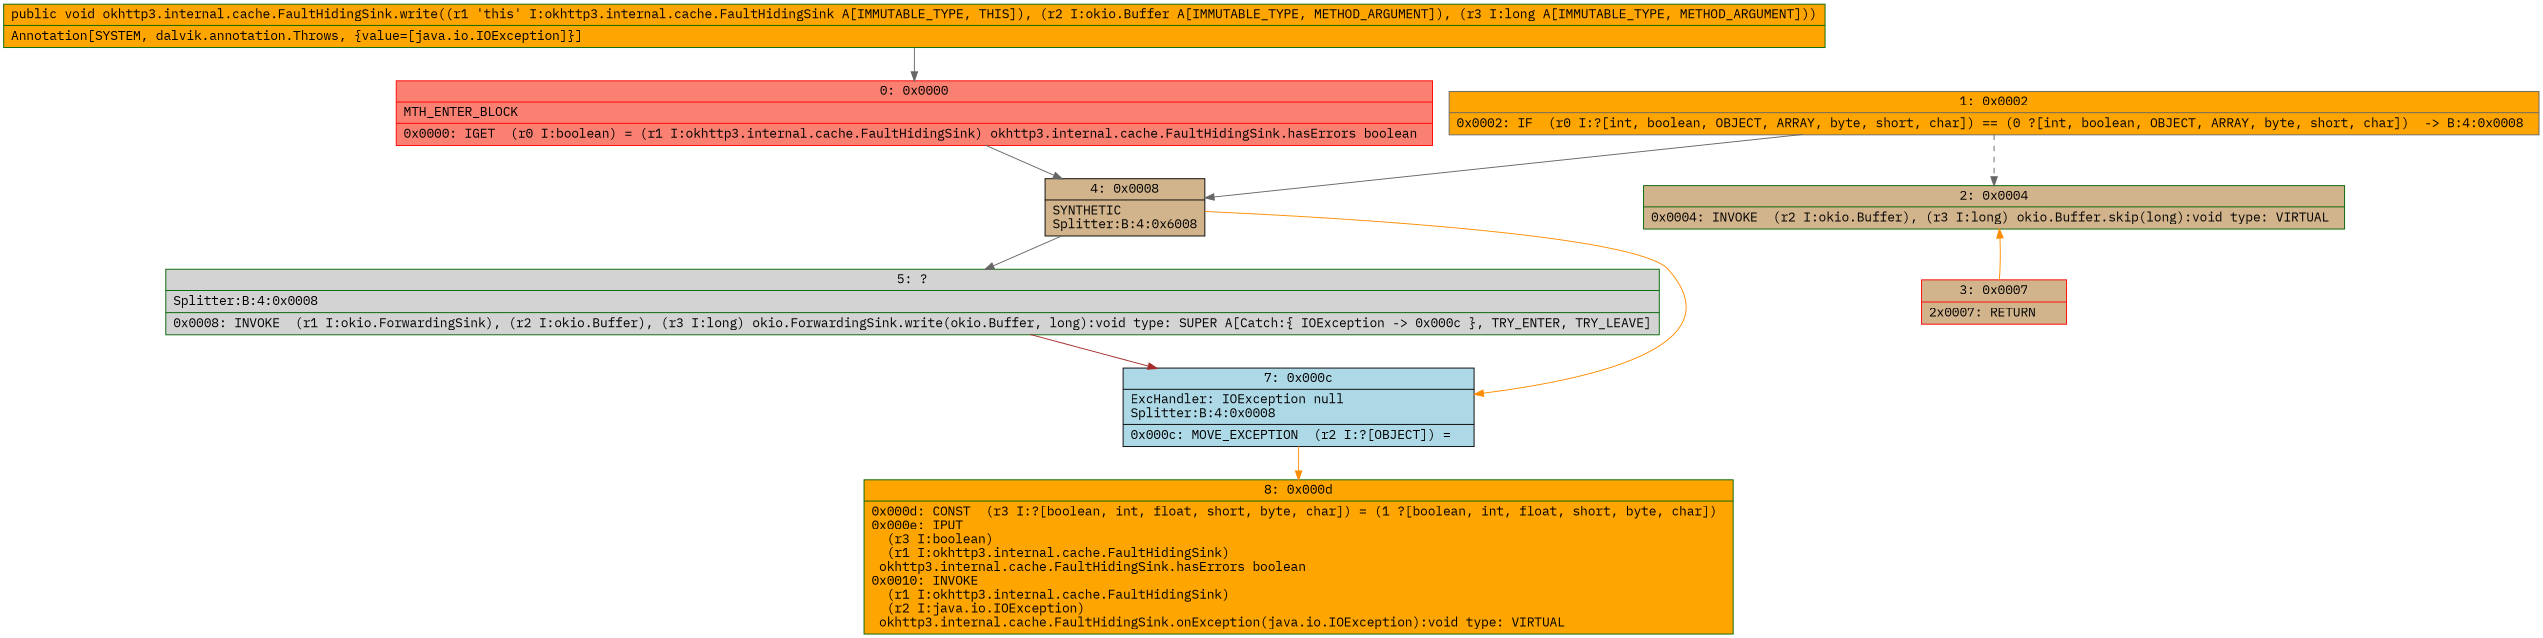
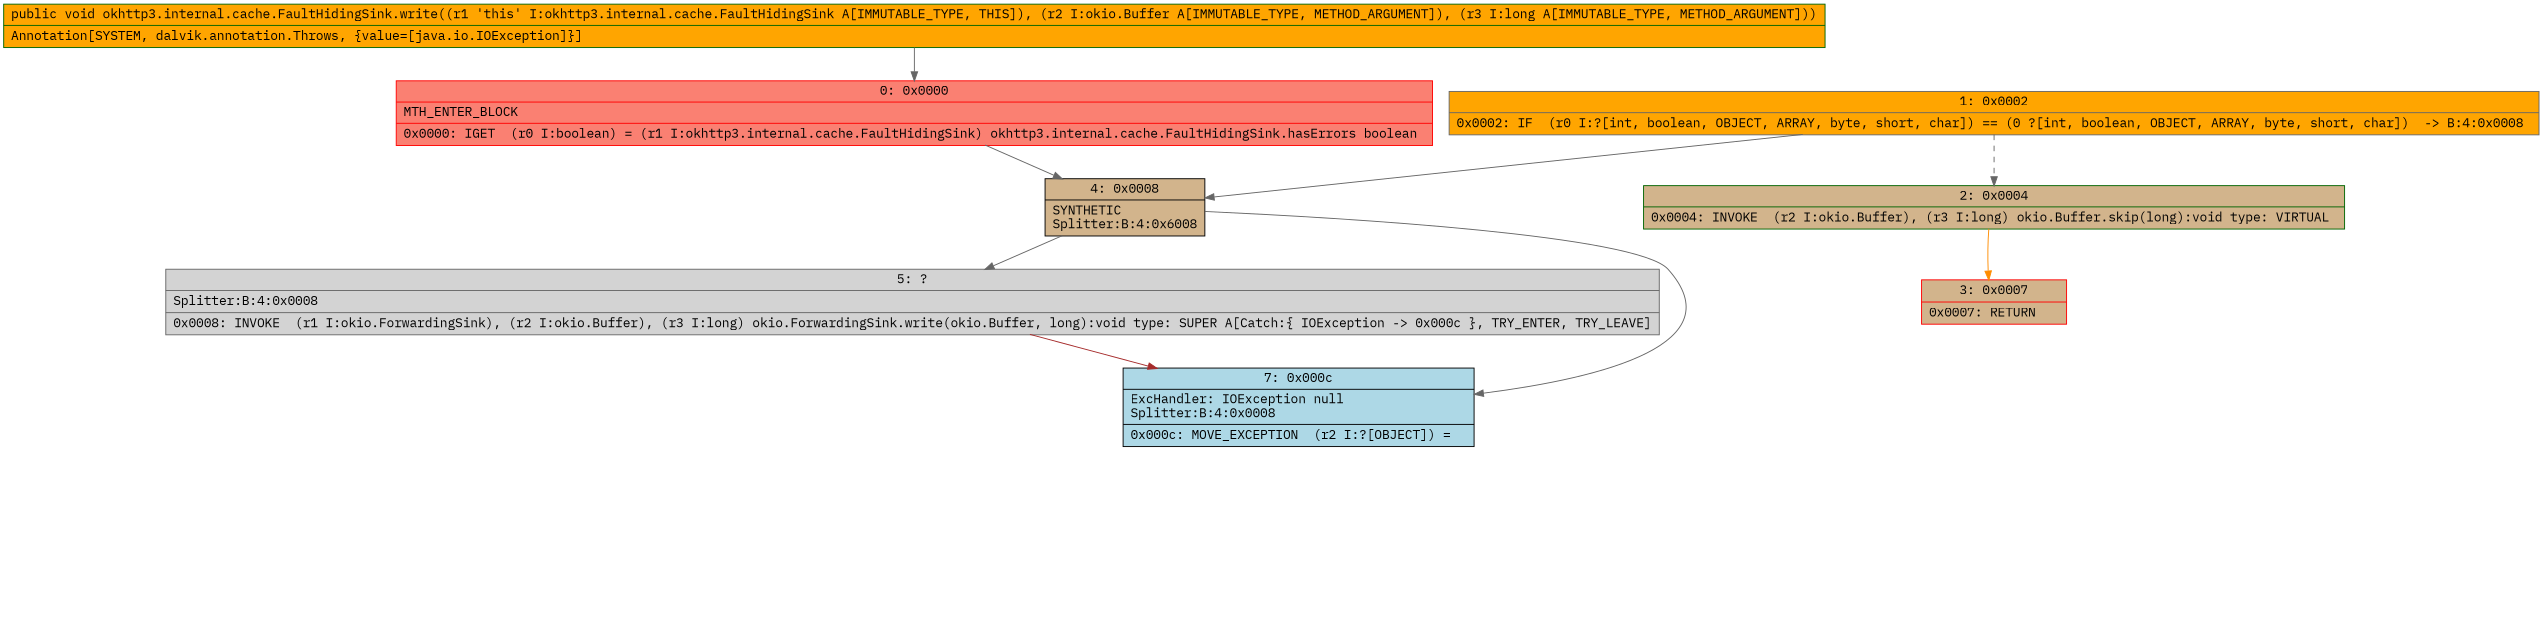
edge "4: 0x0008" -> "7: 0x000c": color darkorange -> gray40
edge "3: 0x0007" -> "2: 0x0004": reversed
node "5: ?": color darkgreen -> gray40
node "3: 0x0007": text "2x0007: RETURN" -> "0x0007: RETURN"
node "8: 0x000d": removed
